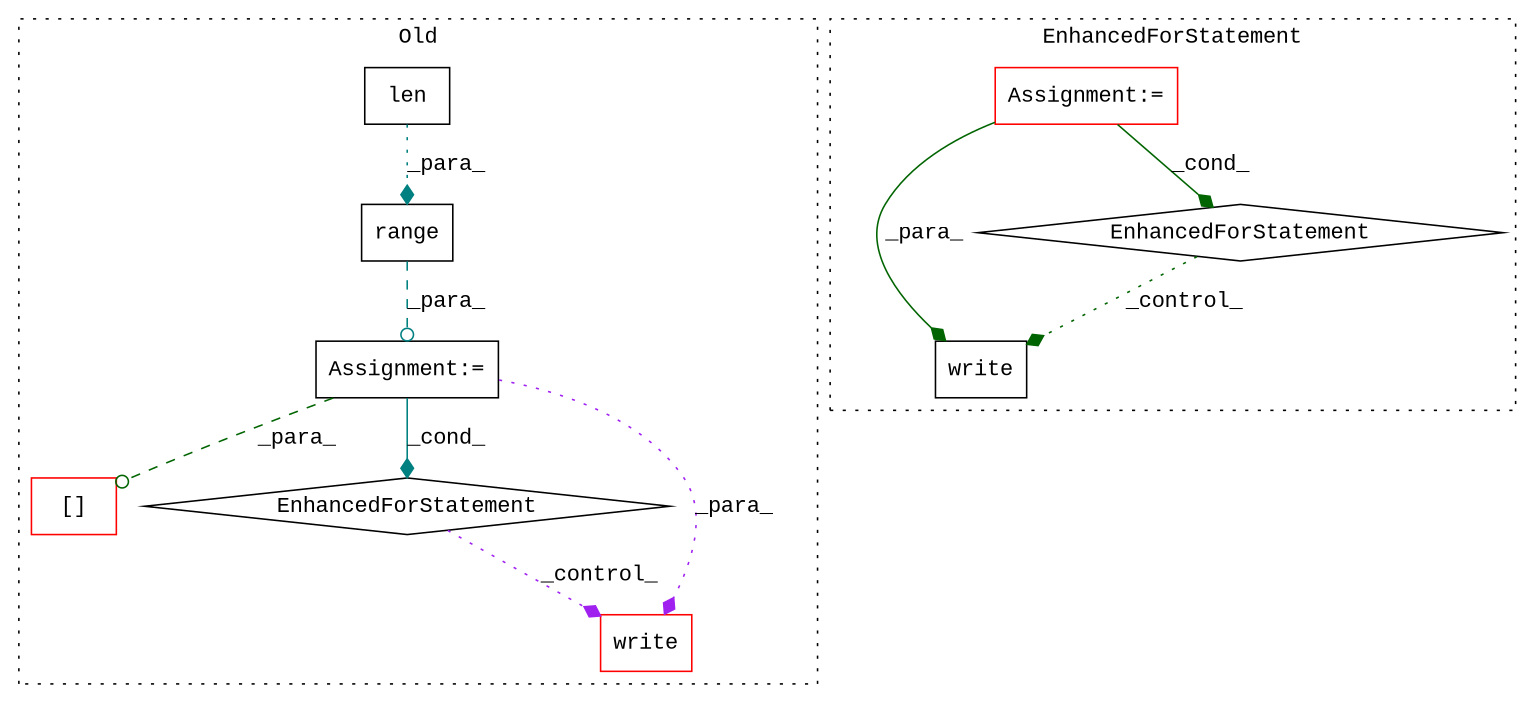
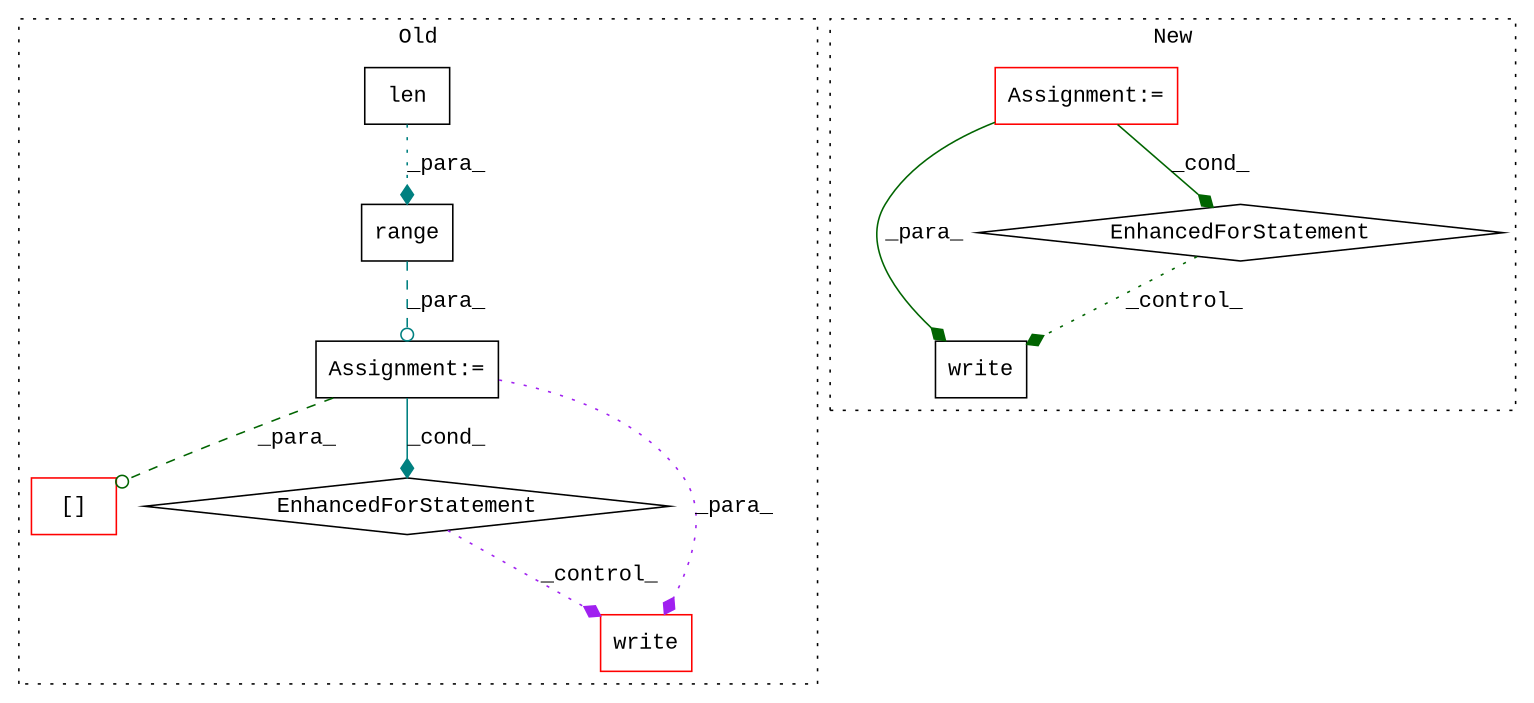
cluster "EnhancedForStatement": label "EnhancedForStatement" -> "New"
